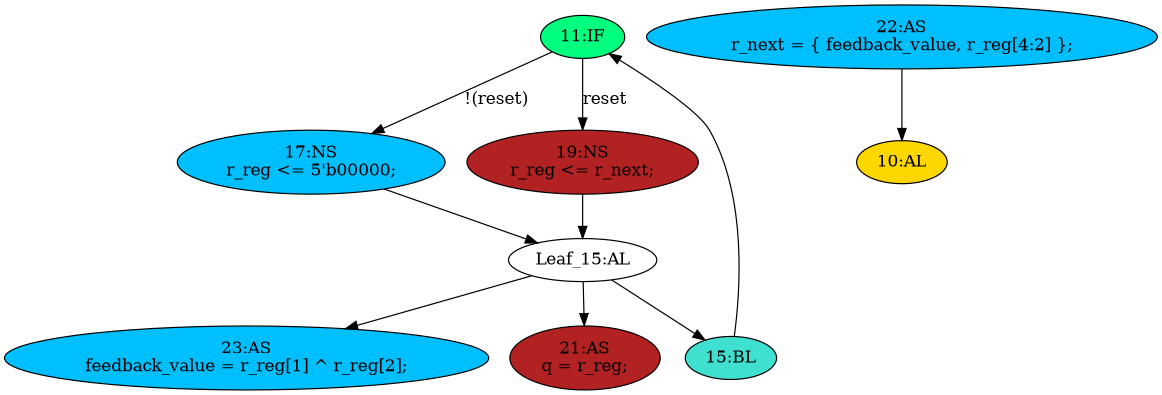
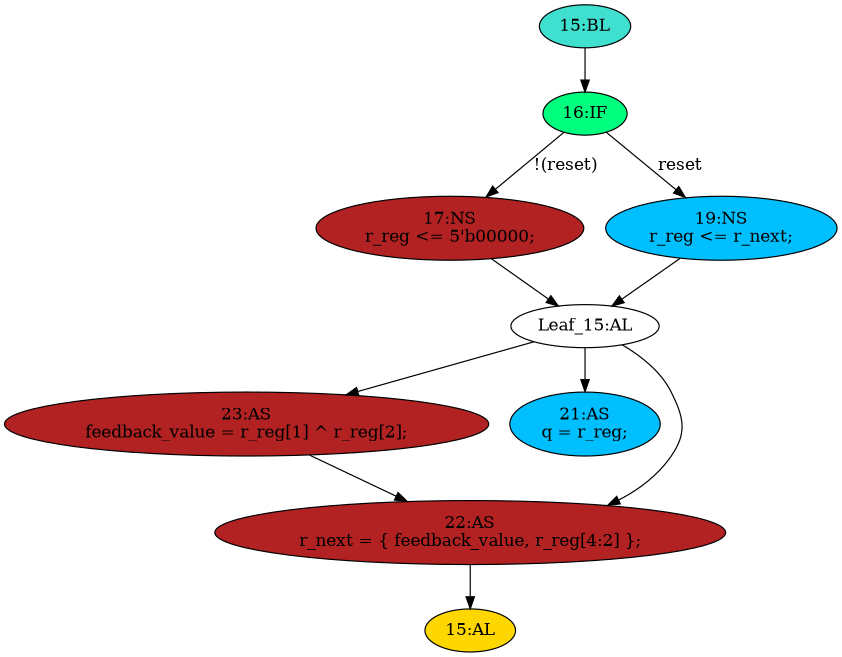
node "11:IF": label "11:IF" -> "16:IF"
node "22:AS r_next = { feedback_value, r_reg[4:2] };": fillcolor deepskyblue -> firebrick
node "17:NS r_reg <= 5'b00000;": fillcolor deepskyblue -> firebrick
node "19:NS r_reg <= r_next;": fillcolor firebrick -> deepskyblue
node "10:AL": label "10:AL" -> "15:AL"
edge "Leaf_15:AL" -> "15:BL": now "Leaf_15:AL" -> "22:AS r_next = { feedback_value, r_reg[4:2] };"
node "23:AS feedback_value = r_reg[1] ^ r_reg[2];": fillcolor deepskyblue -> firebrick
node "21:AS q = r_reg;": fillcolor firebrick -> deepskyblue
edge "23:AS feedback_value = r_reg[1] ^ r_reg[2];" -> "22:AS r_next = { feedback_value, r_reg[4:2] };": added
